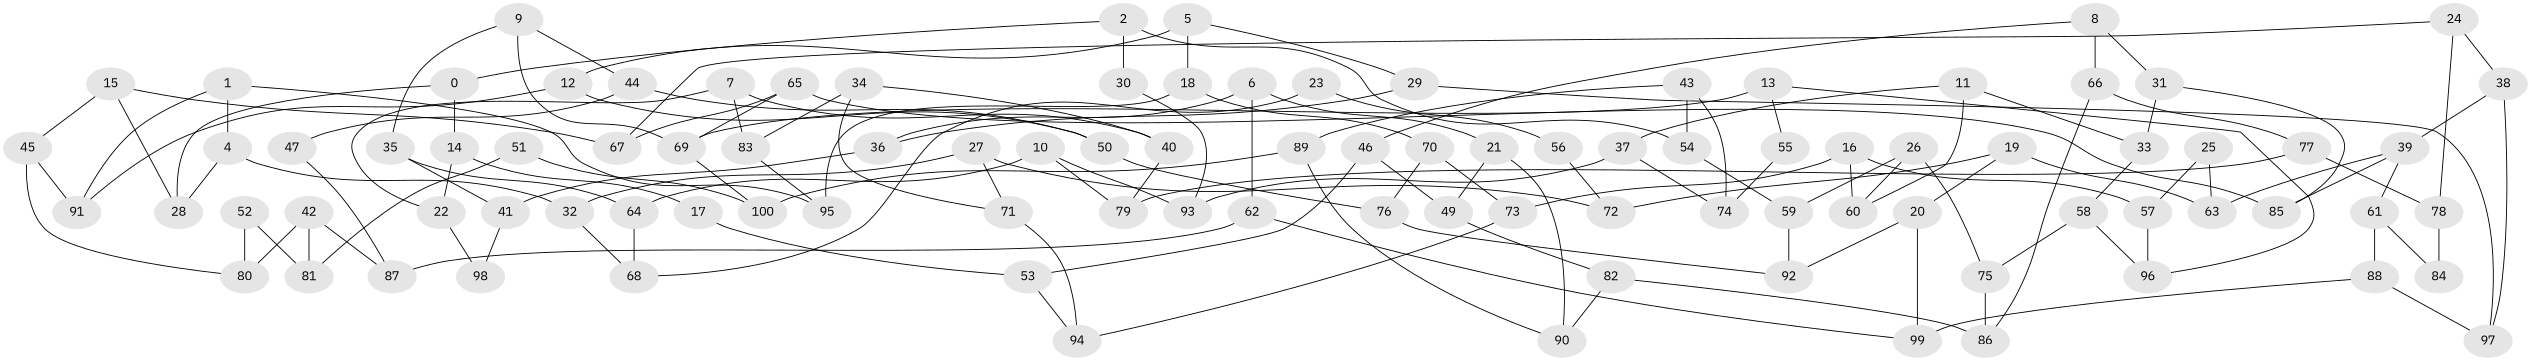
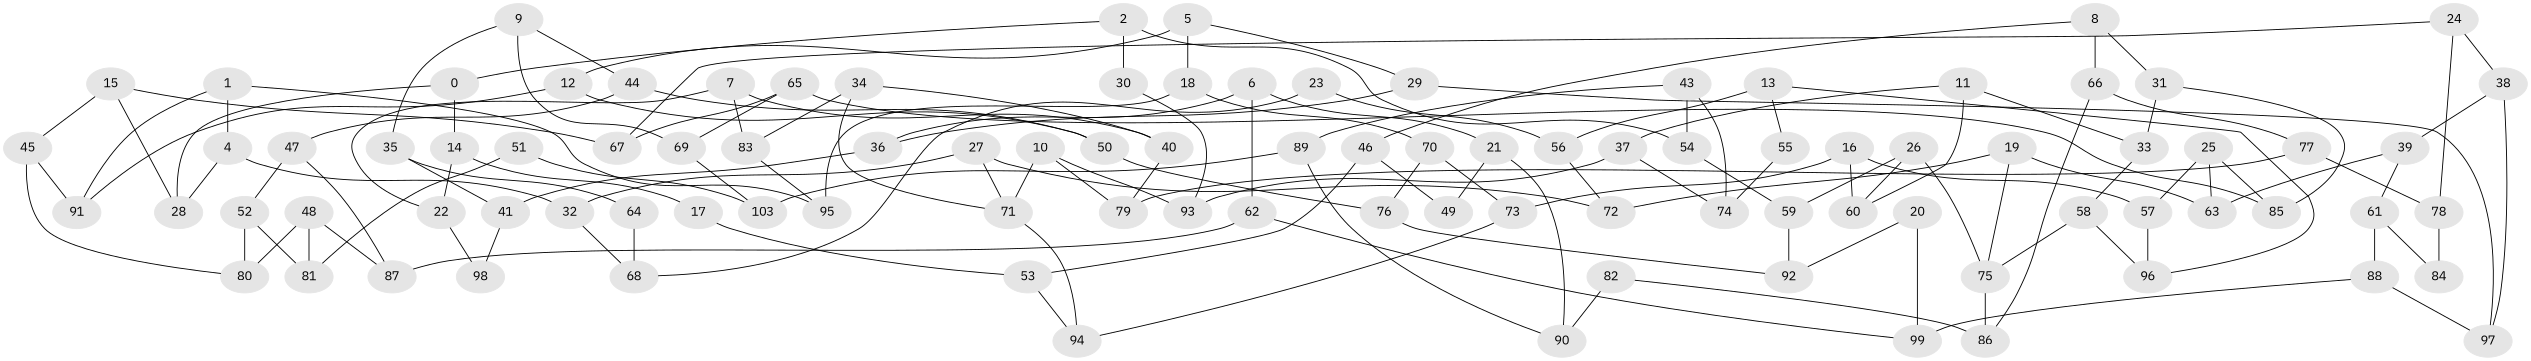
edge "13" -- "69": now "13" -- "56"
edge "47" -- "52": added
edge "10" -- "64": now "10" -- "71"
edge "39" -- "85": now "25" -- "85"
edge "19" -- "20": now "19" -- "75"
node "42": label "42" -> "48"
node "100": label "100" -> "103"
edge "49" -- "82": removed
